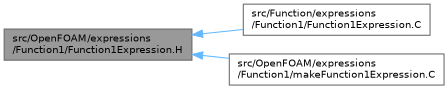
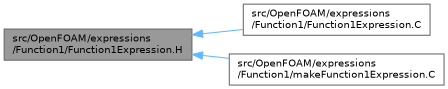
node "src/Function/expressions /Function1/Function1Expression.C": label "src/Function/expressions /Function1/Function1Expression.C" -> "src/OpenFOAM/expressions /Function1/Function1Expression.C"
